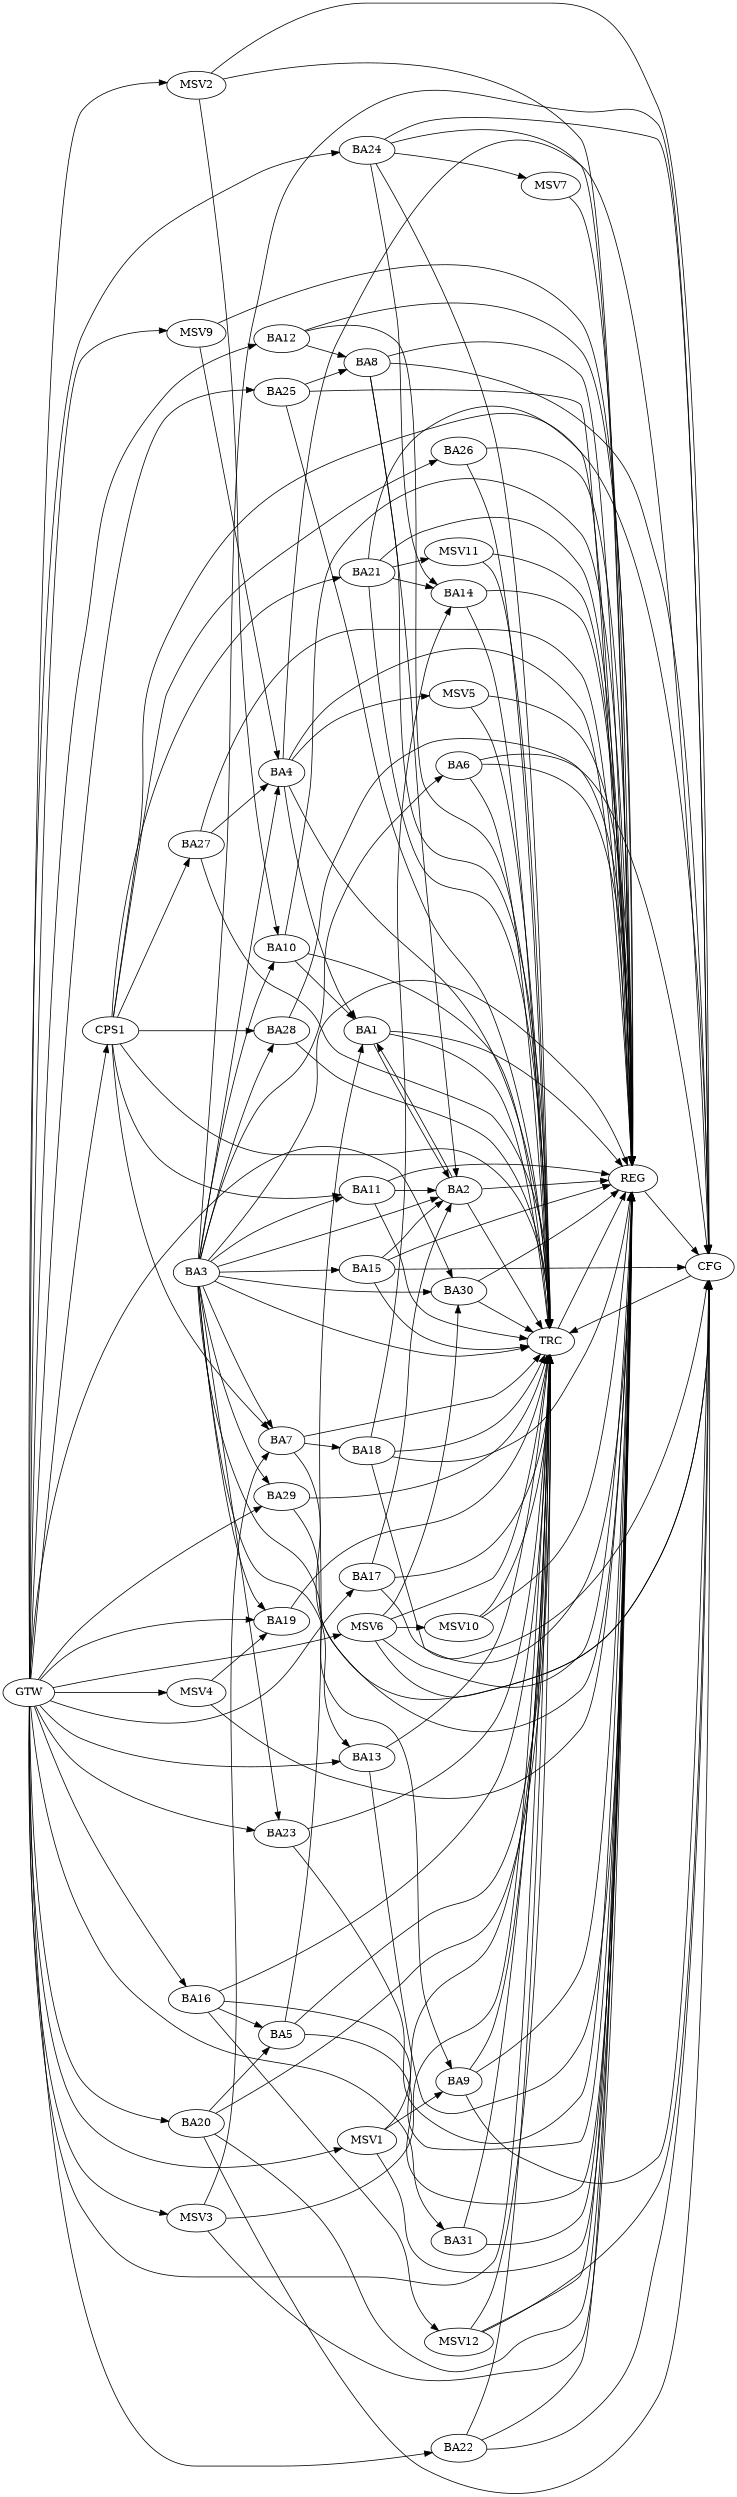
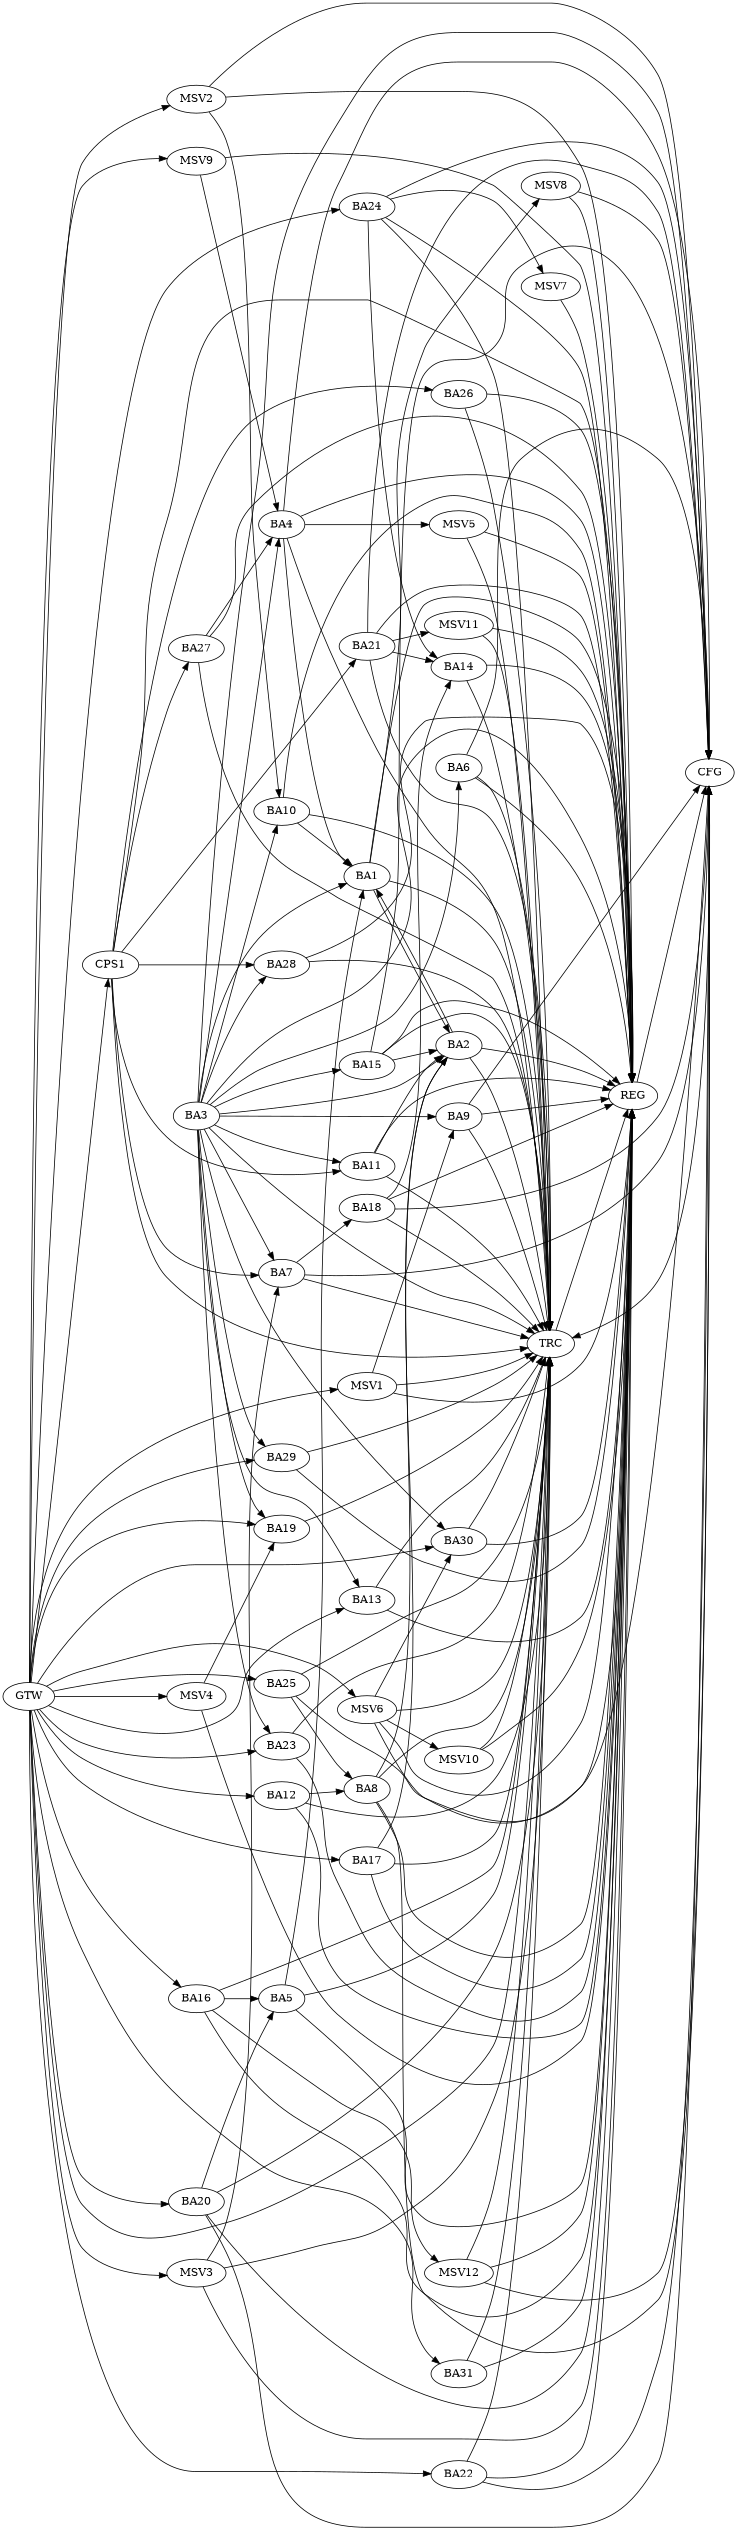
node "MSV8": added
edge "BA3" -> "BA1": added
